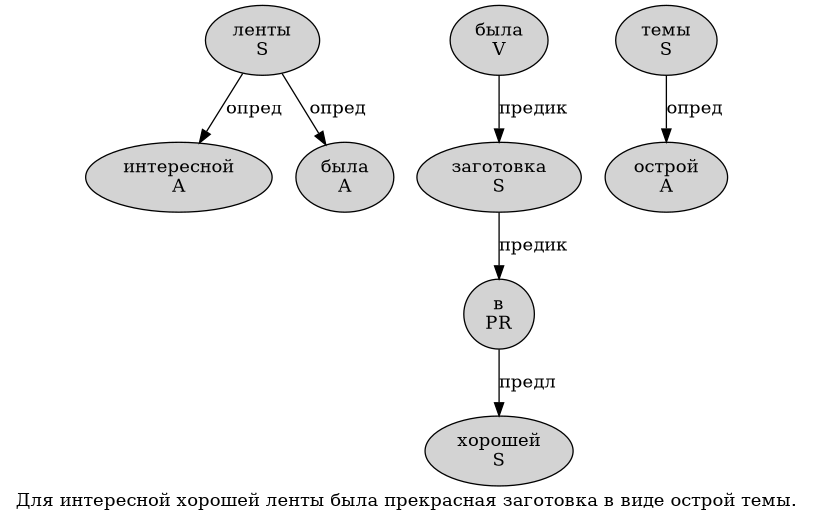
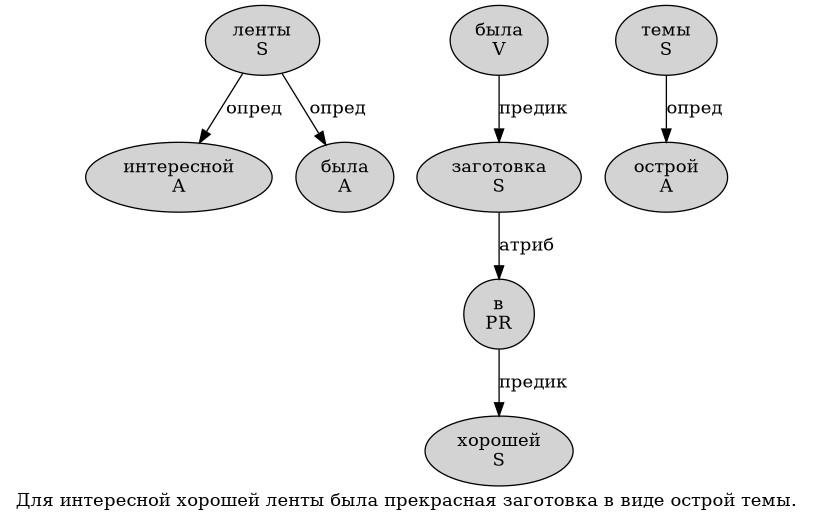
edge "заготовка S" -> "в PR": label "предик" -> "атриб"
edge "в PR" -> "хорошей S": label "предл" -> "предик"
